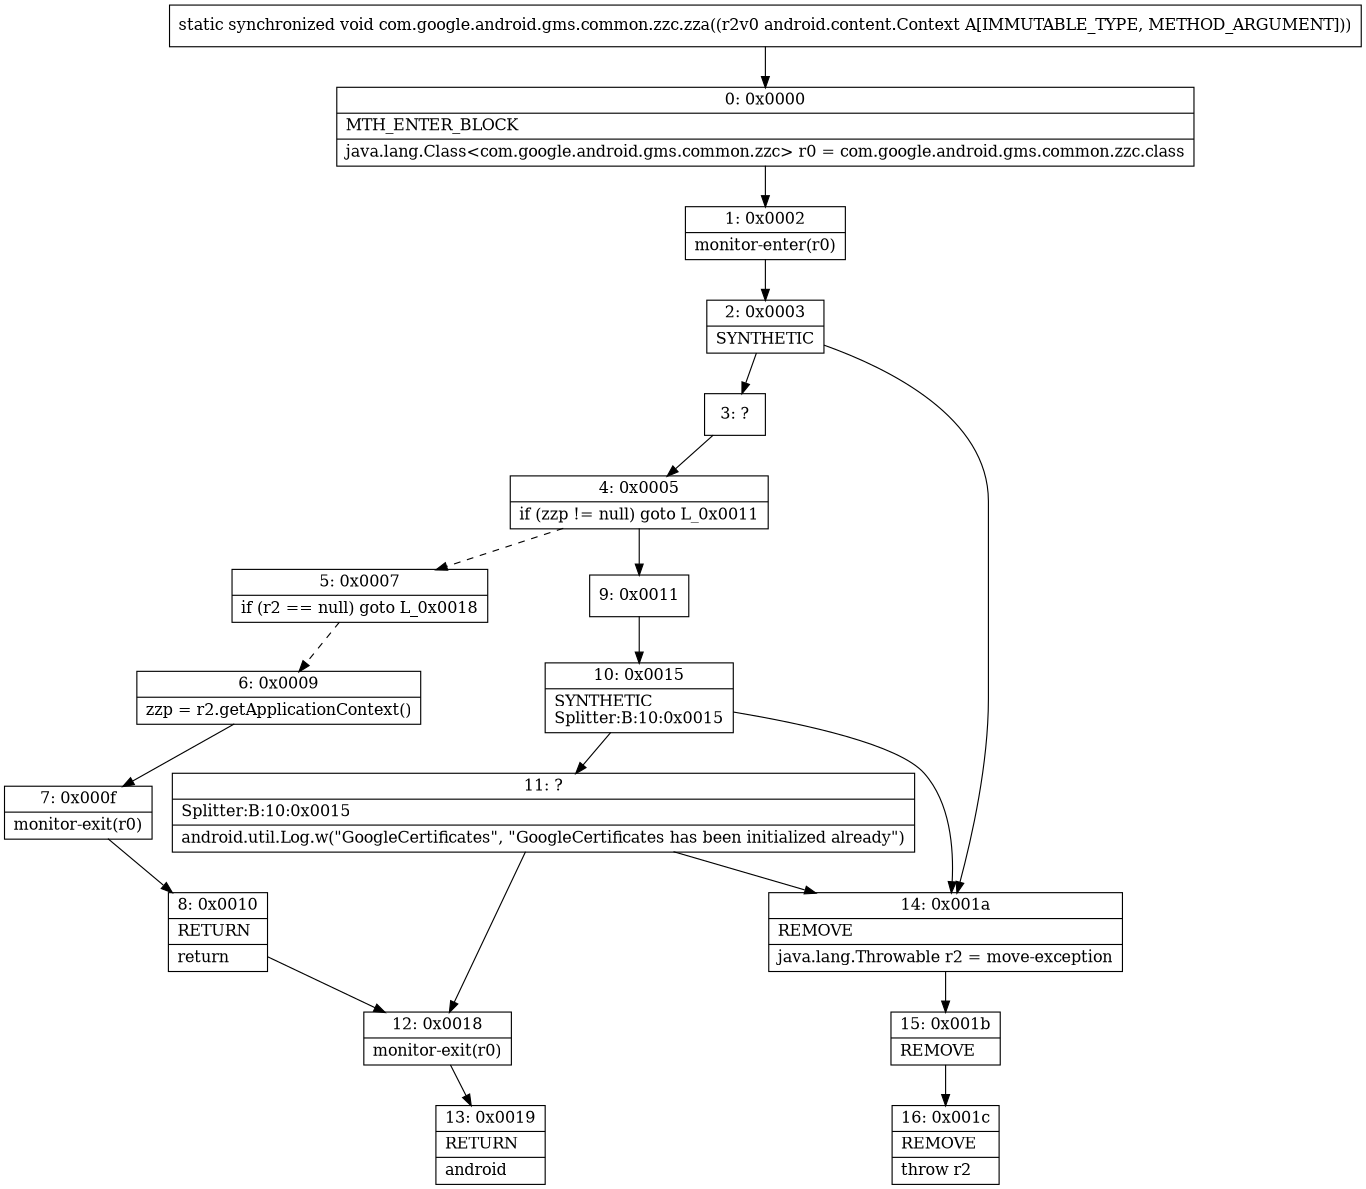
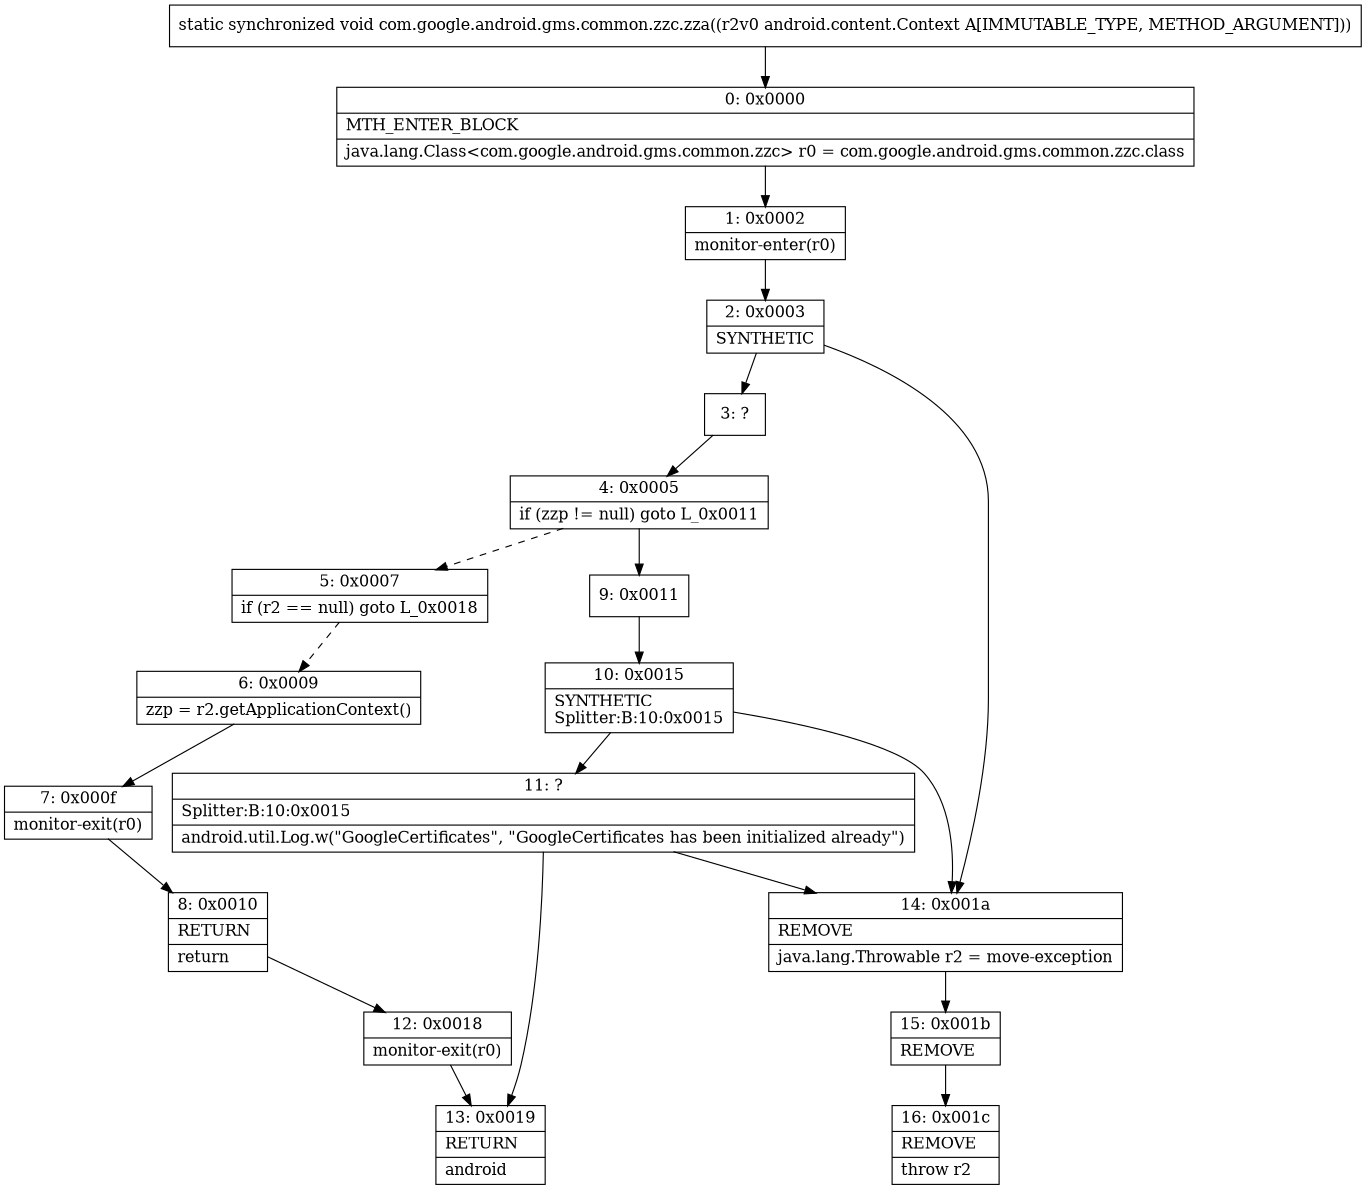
edge "11: ?" -> "12: 0x0018": now "11: ?" -> "13: 0x0019"
